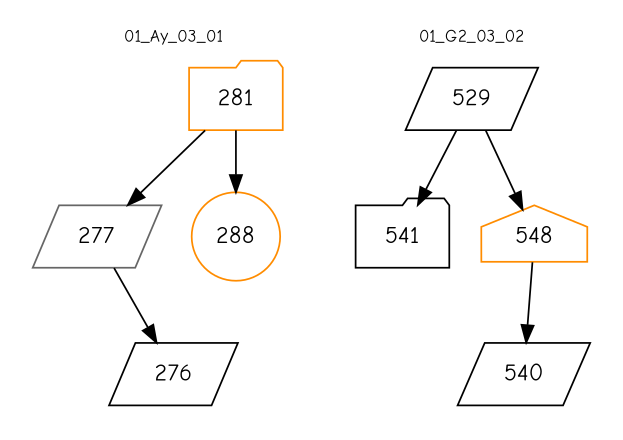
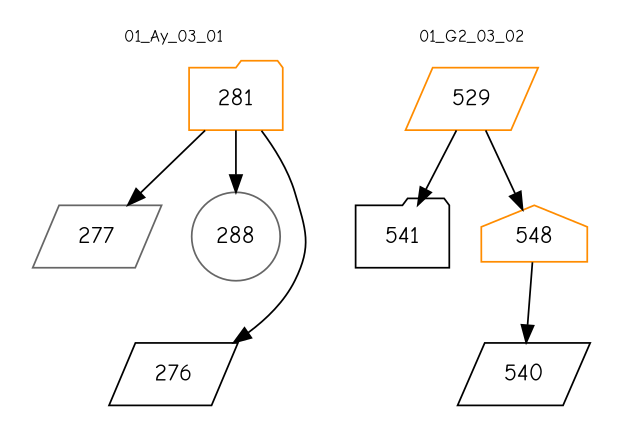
node "529": color black -> darkorange
node "288": color darkorange -> gray40
edge "277" -> "276": now "281" -> "276"
